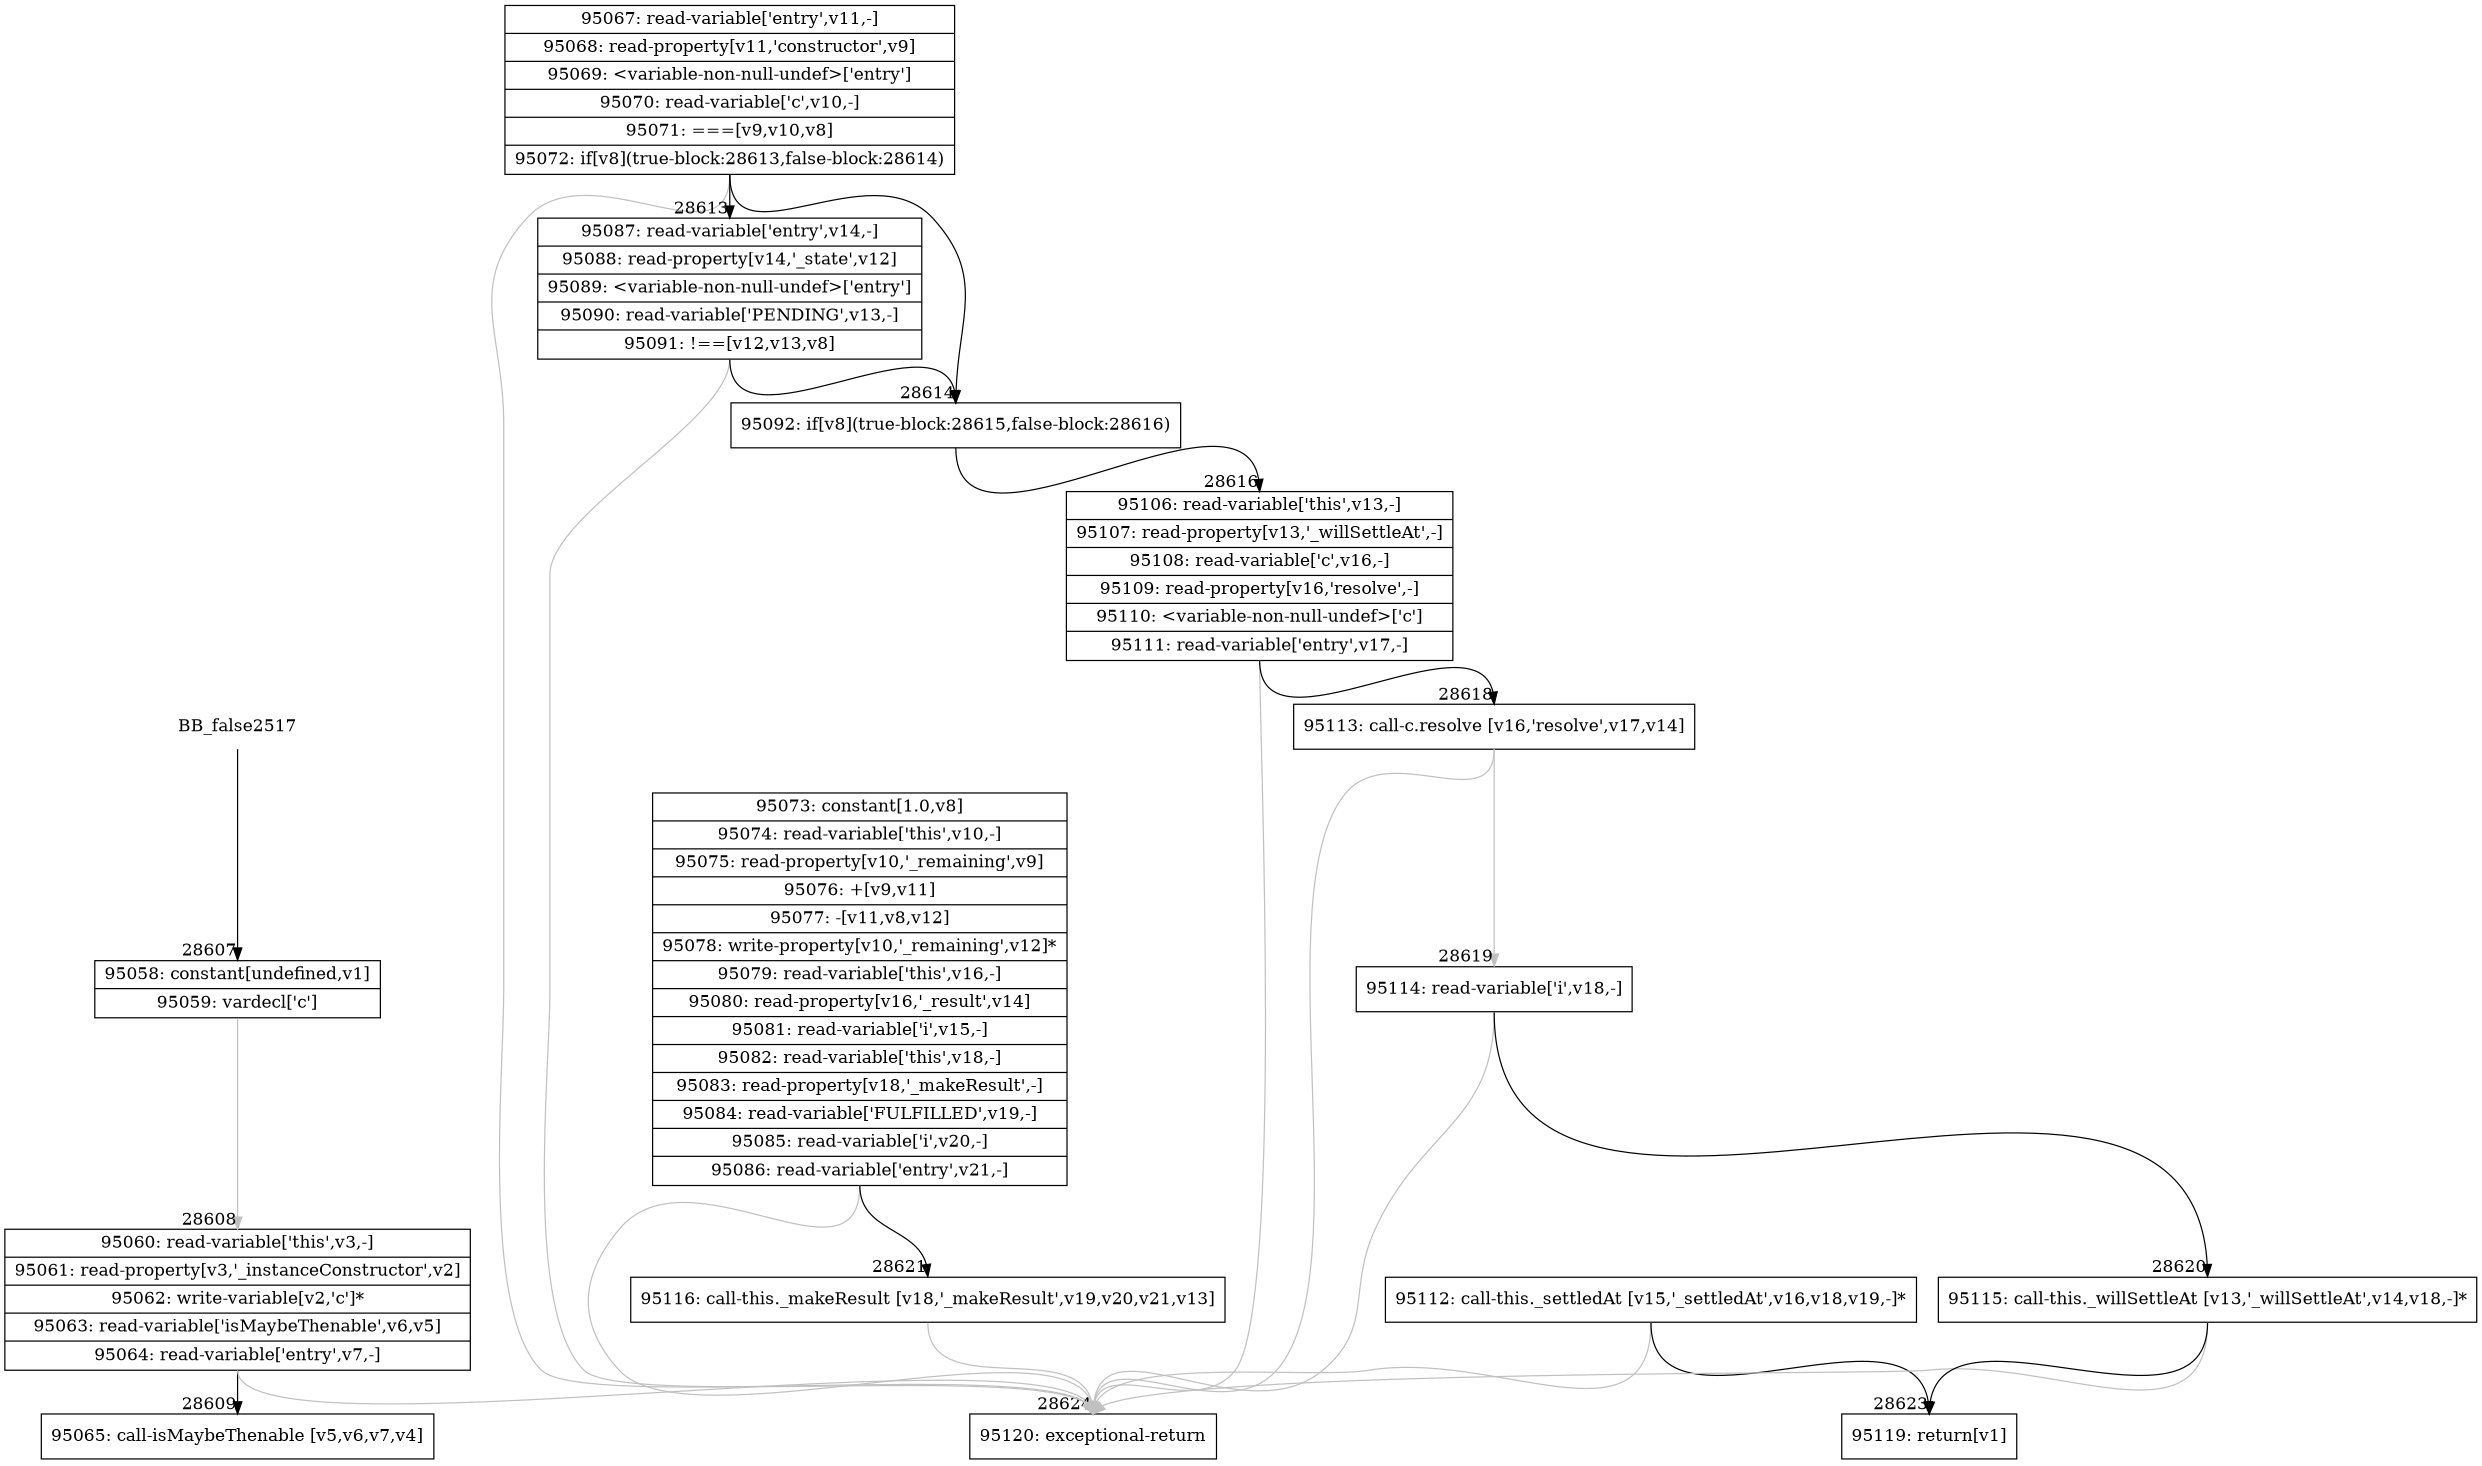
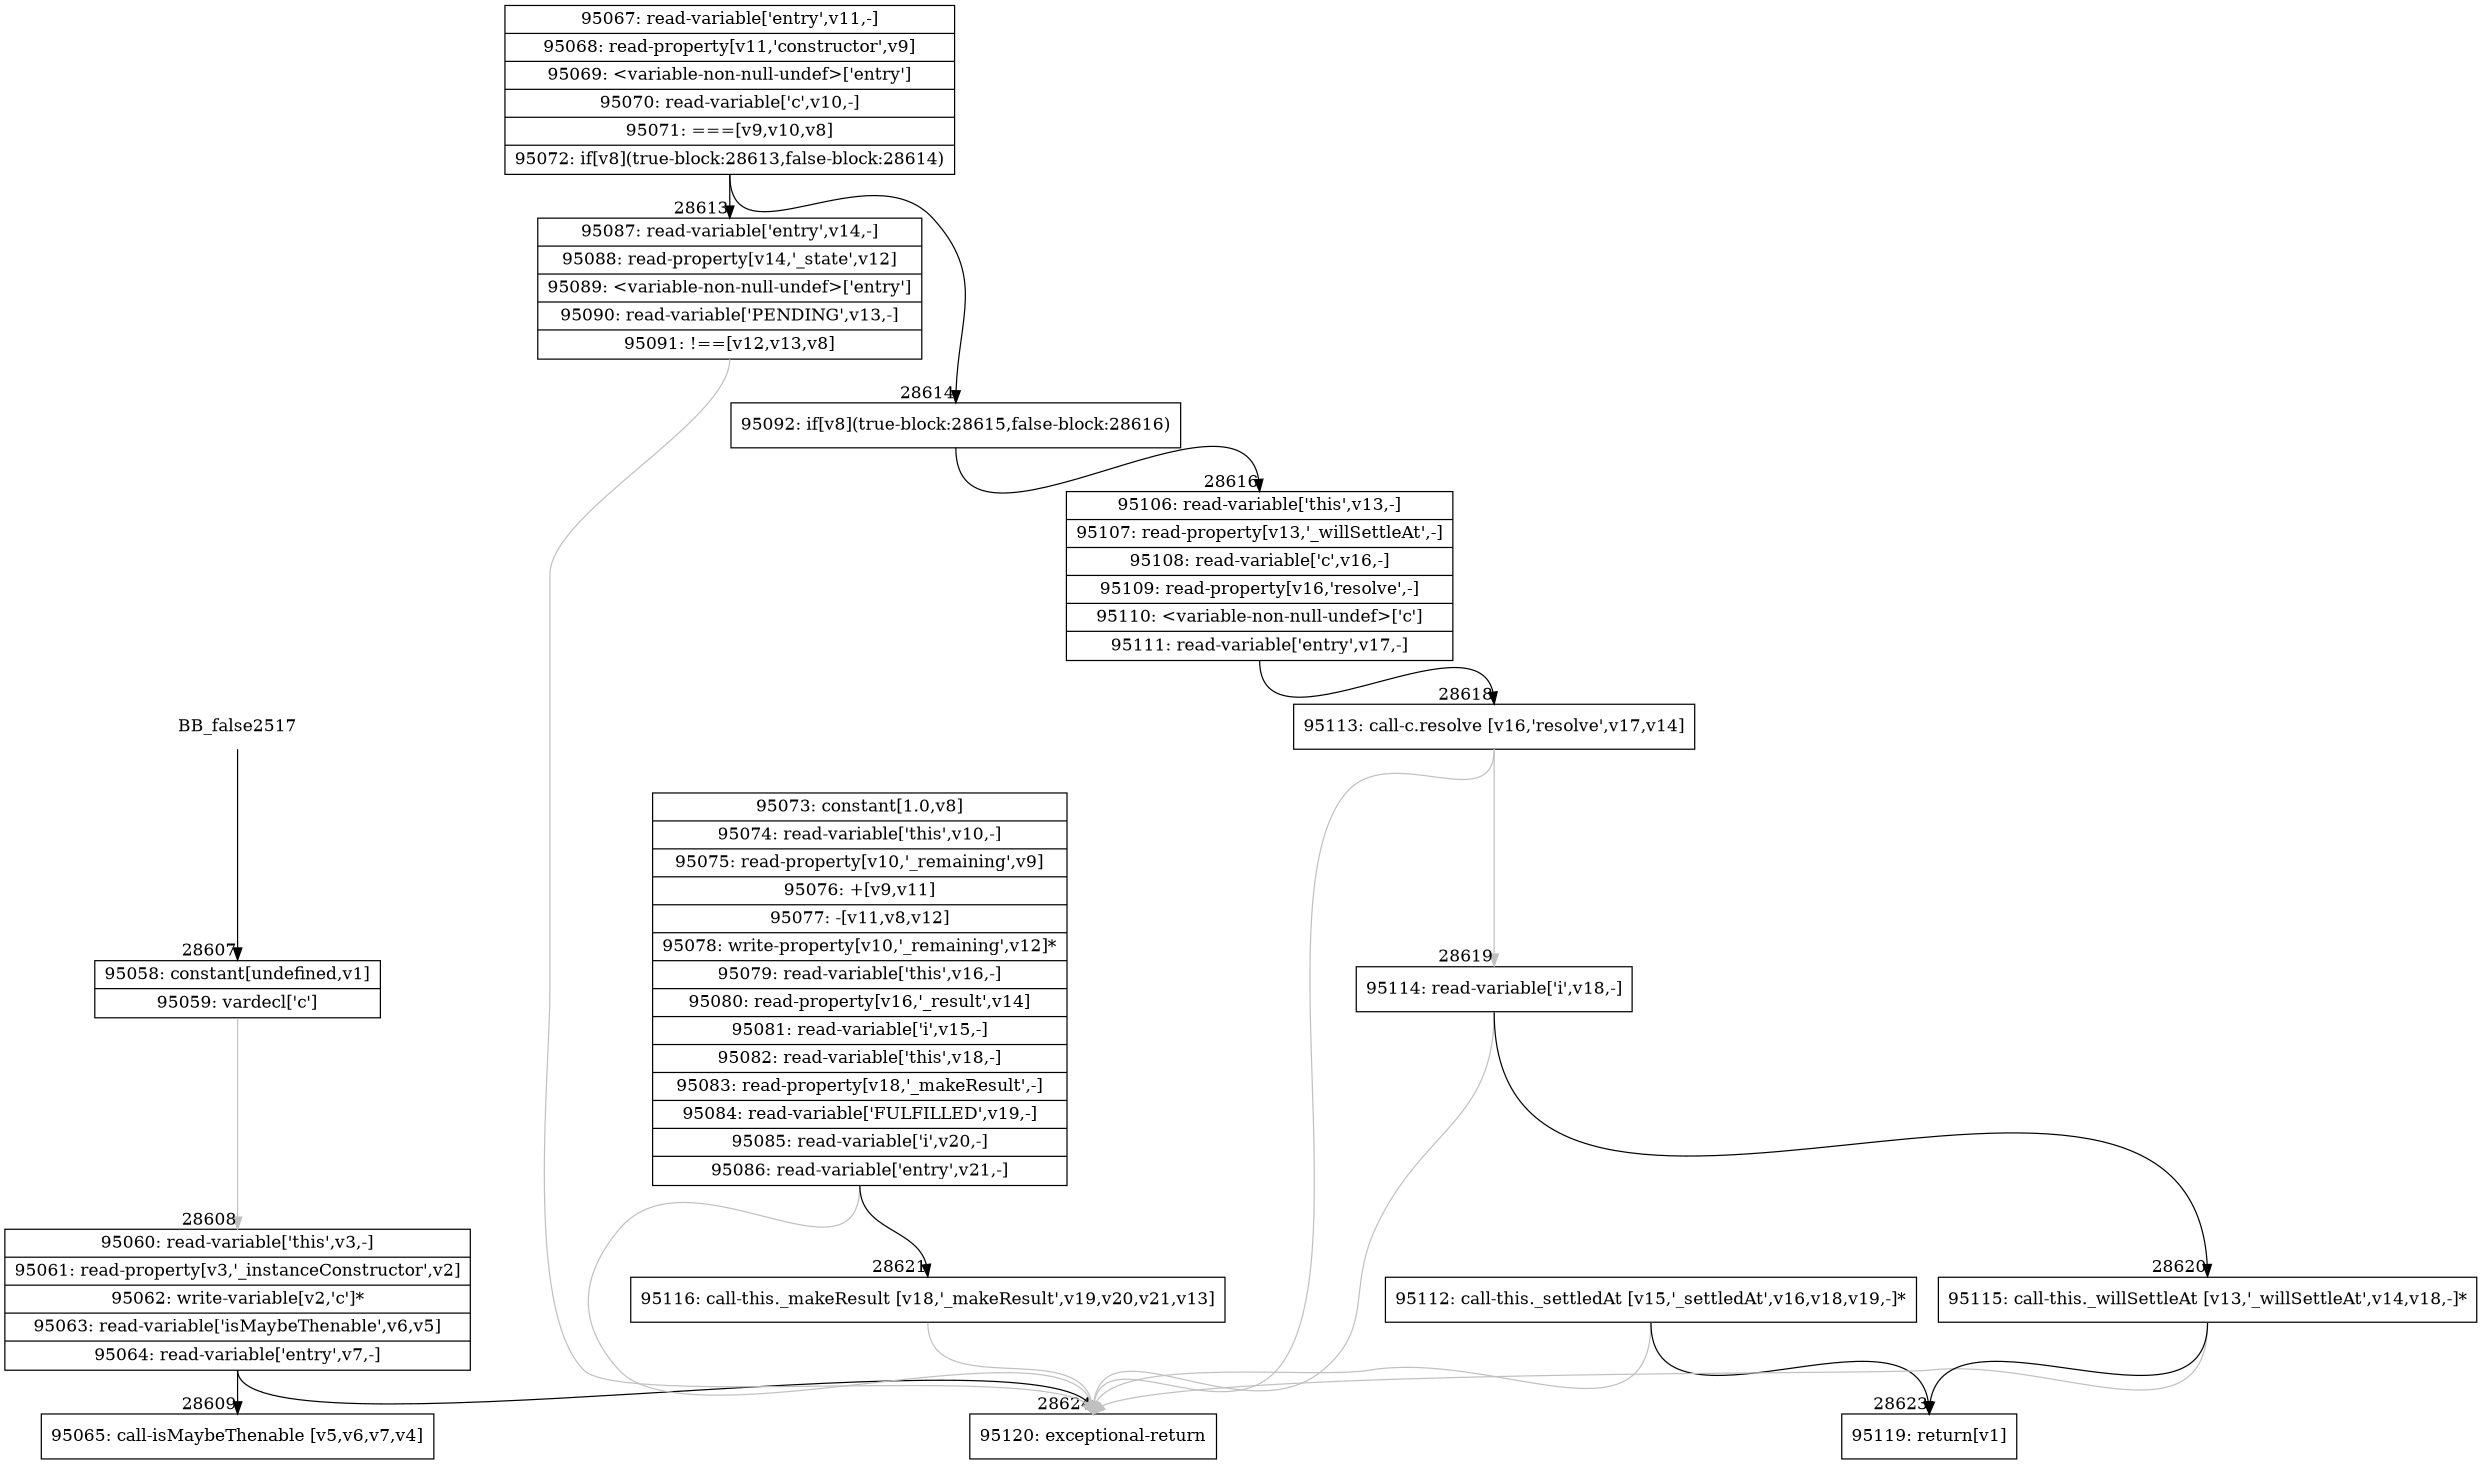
edge "95087: read-variable['entry',v14,-]" -> "95092: if[v8](true-block:28615,false-block:28616)": removed
edge "95067: read-variable['entry',v11,-]" -> "95120: exceptional-return": removed
edge "95106: read-variable['this',v13,-]" -> "95120: exceptional-return": removed
edge "95060: read-variable['this',v3,-]" -> "95120: exceptional-return": color gray -> black
